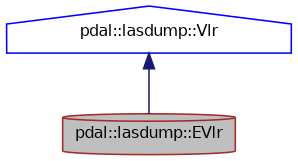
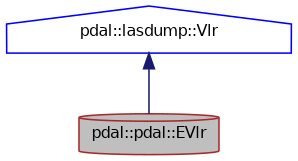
node "pdal::lasdump::EVlr": label "pdal::lasdump::EVlr" -> "pdal::pdal::EVlr"
